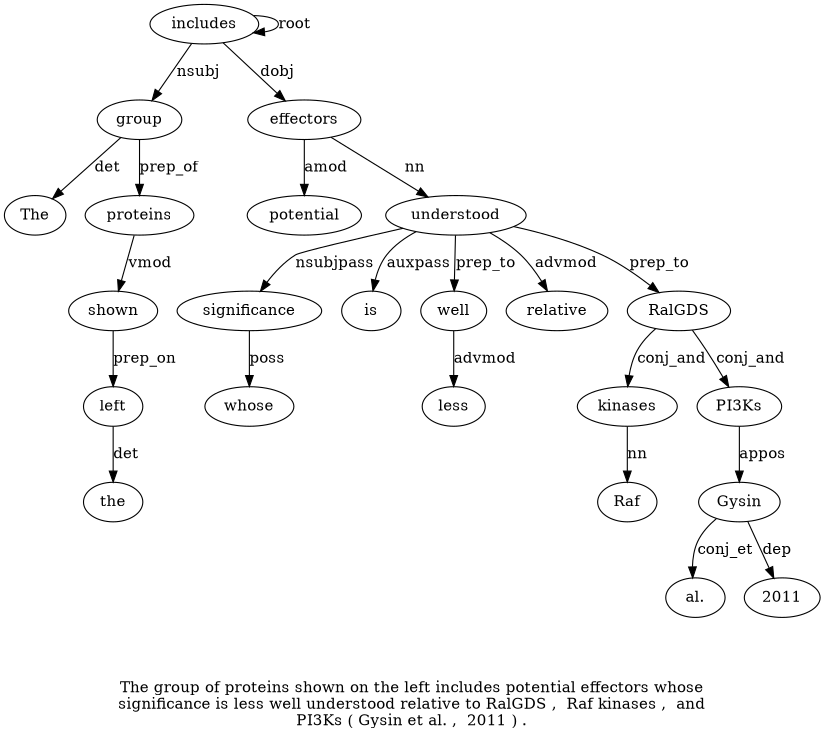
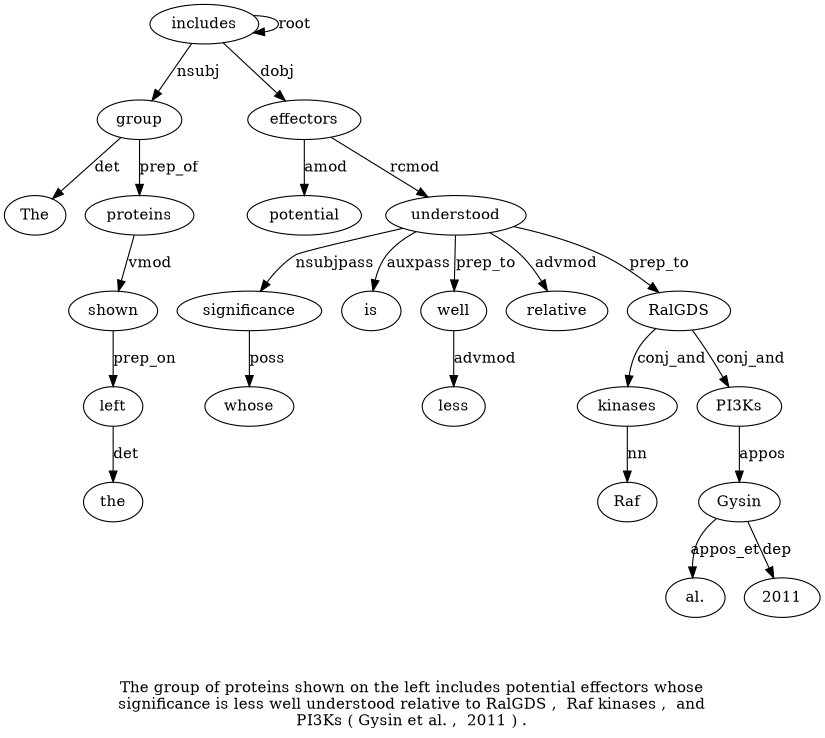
edge "effectors" -> "understood": label "nn" -> "rcmod"
edge "Gysin" -> "al.": label "conj_et" -> "appos_et"
